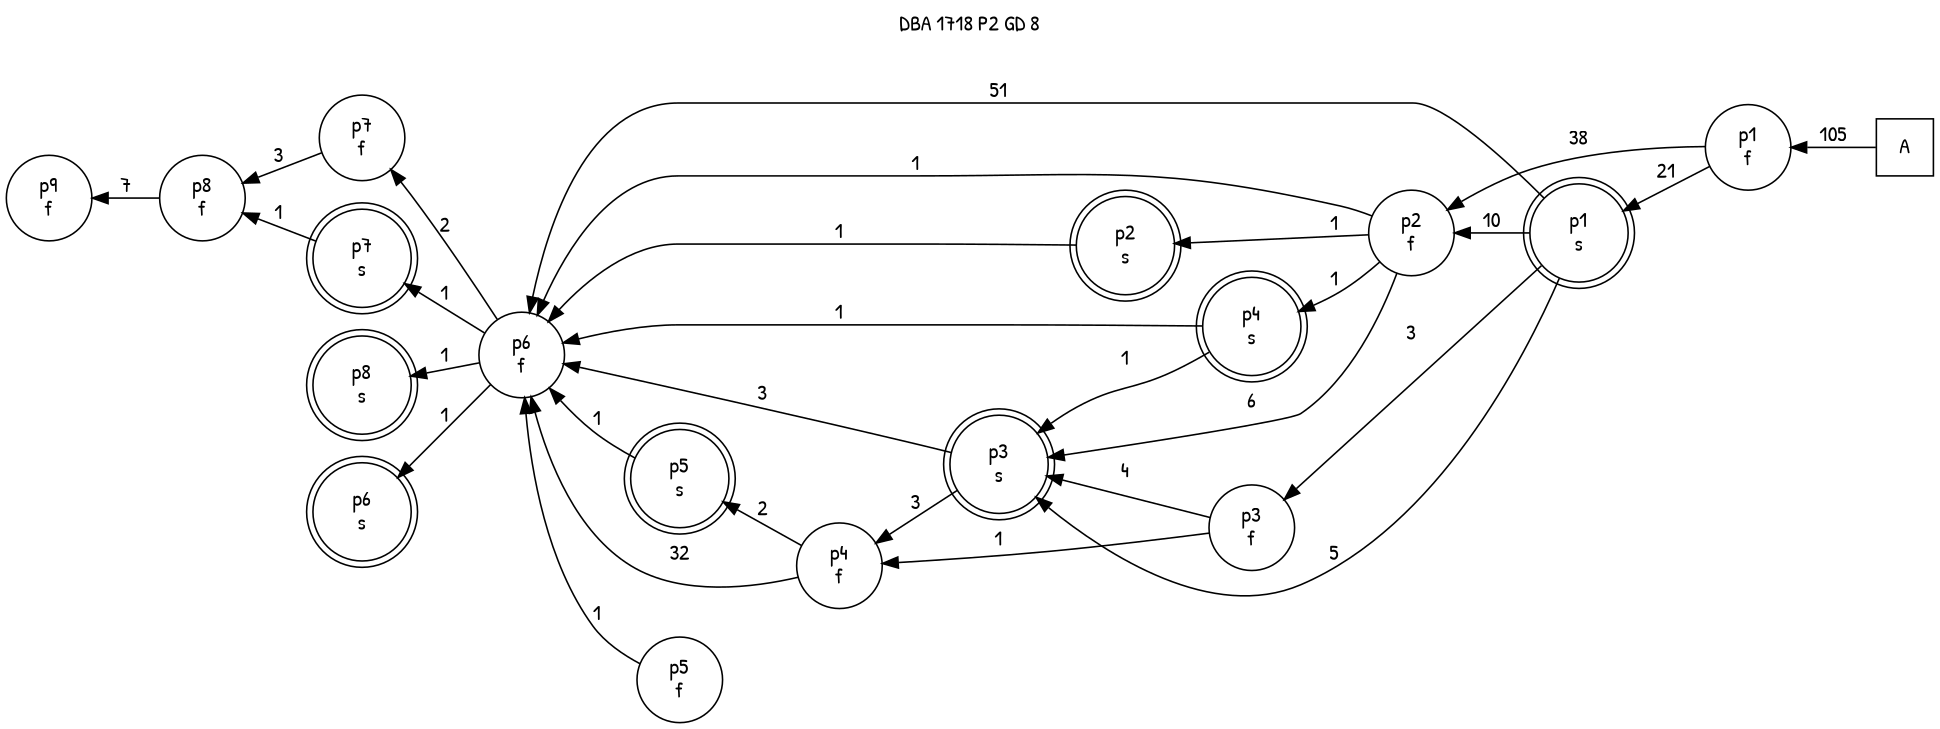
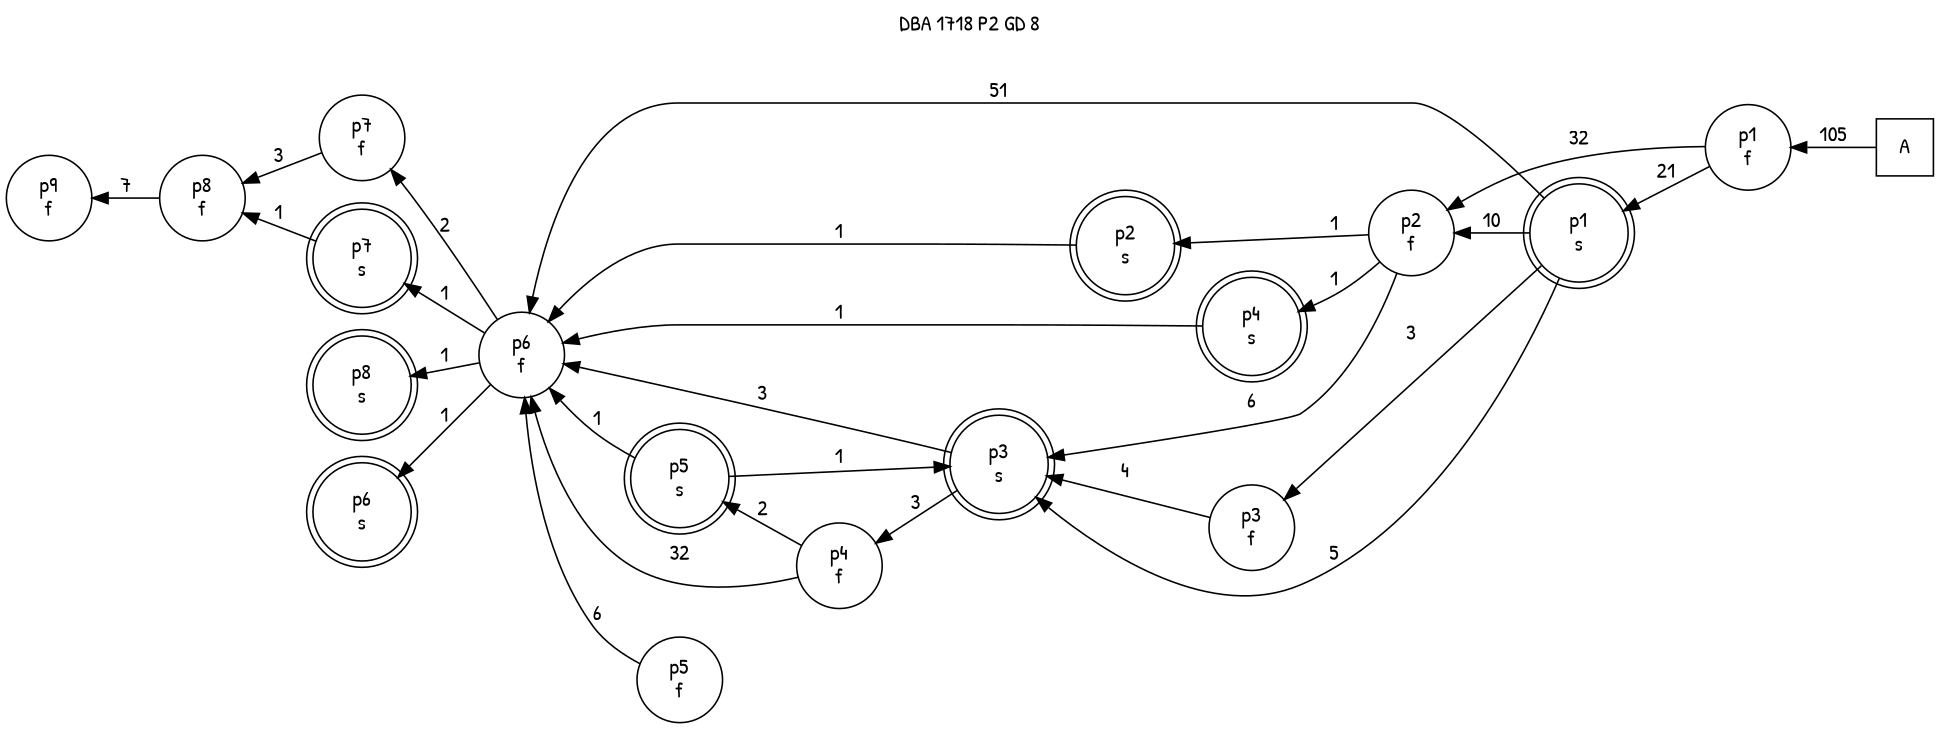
edge "p1 f" -> "p2 f": label "38" -> "32"
edge "p2 f" -> "p6 f": removed, label "1"
edge "p4 s" -> "p3 s": now "p5 s" -> "p3 s"
edge "p3 f" -> "p4 f": removed, label "1"
edge "p5 f" -> "p6 f": label "1" -> "6"
